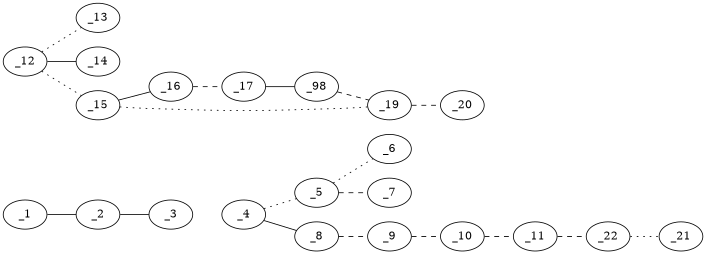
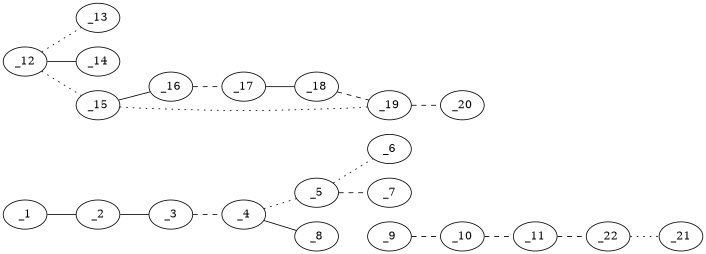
node "_98": label "_98" -> "_18"
edge "_3" -- "_4": added
edge "_8" -- "_9": removed
